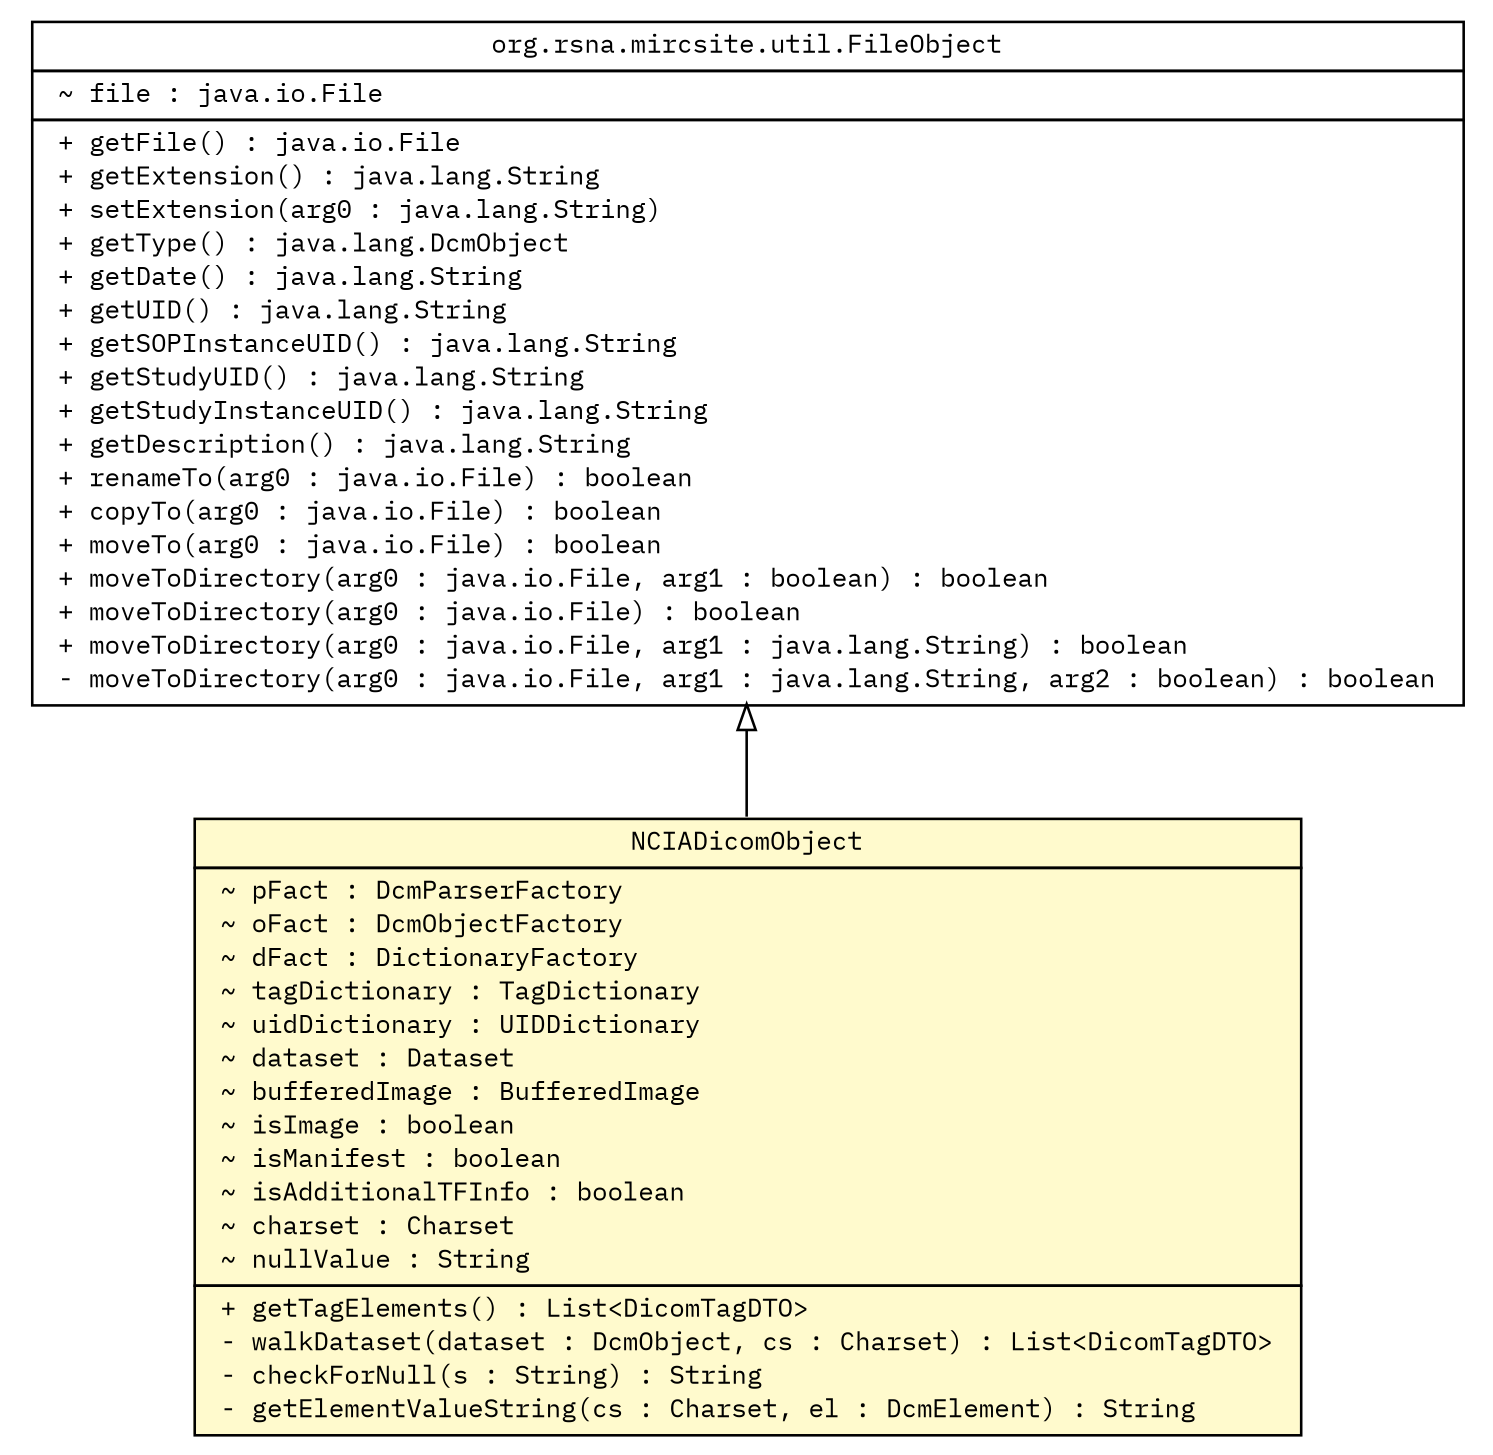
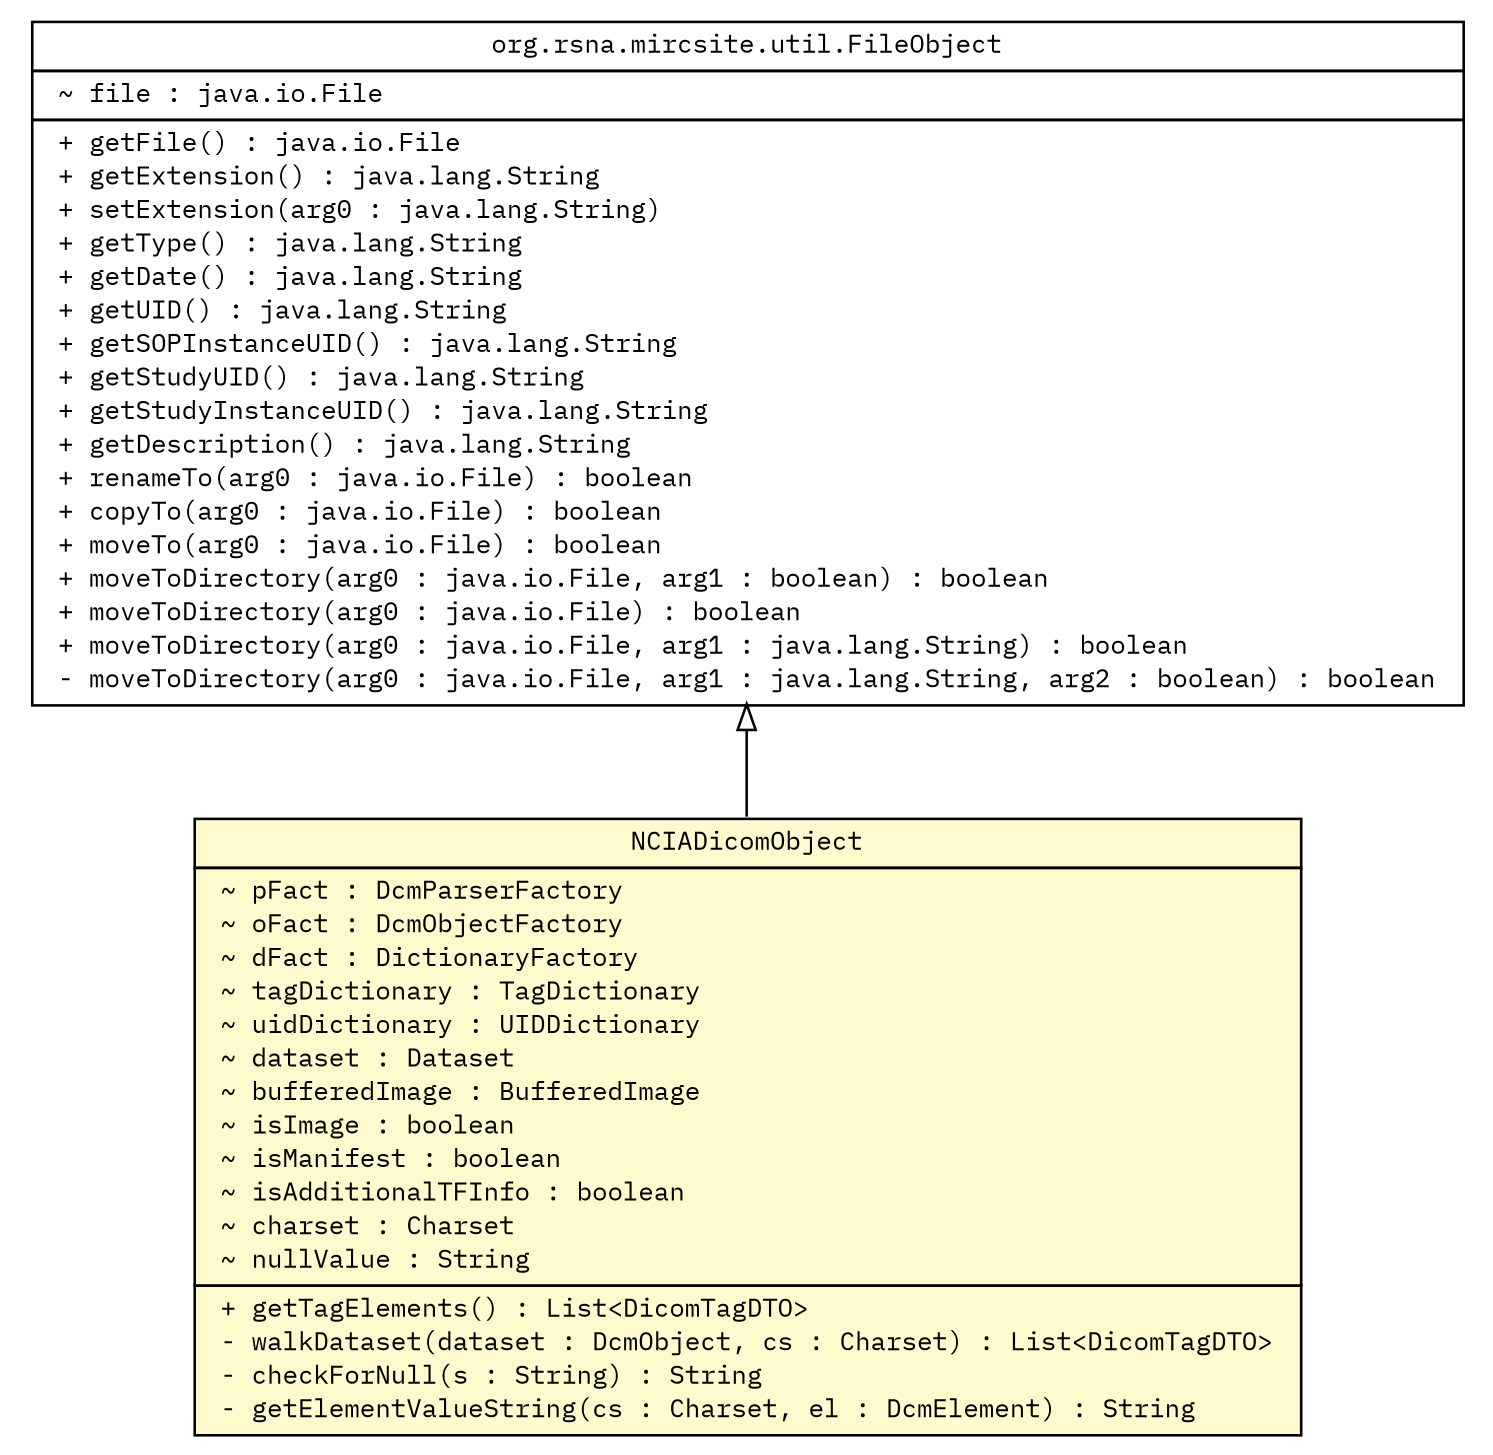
node "org.rsna.mircsite.util.FileObject": text "+ getType() : java.lang.DcmObject" -> "+ getType() : java.lang.String"
